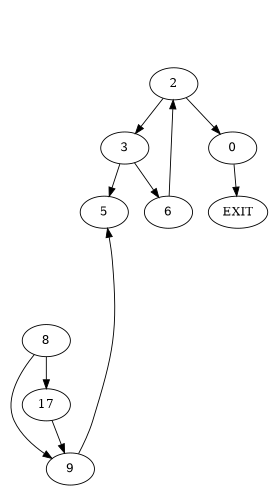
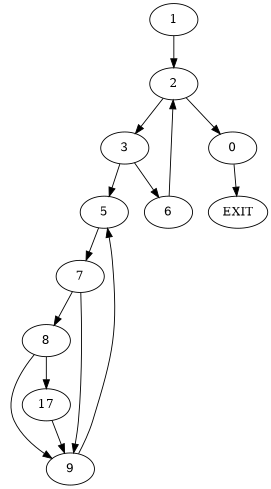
node "1": added
node "7": added
